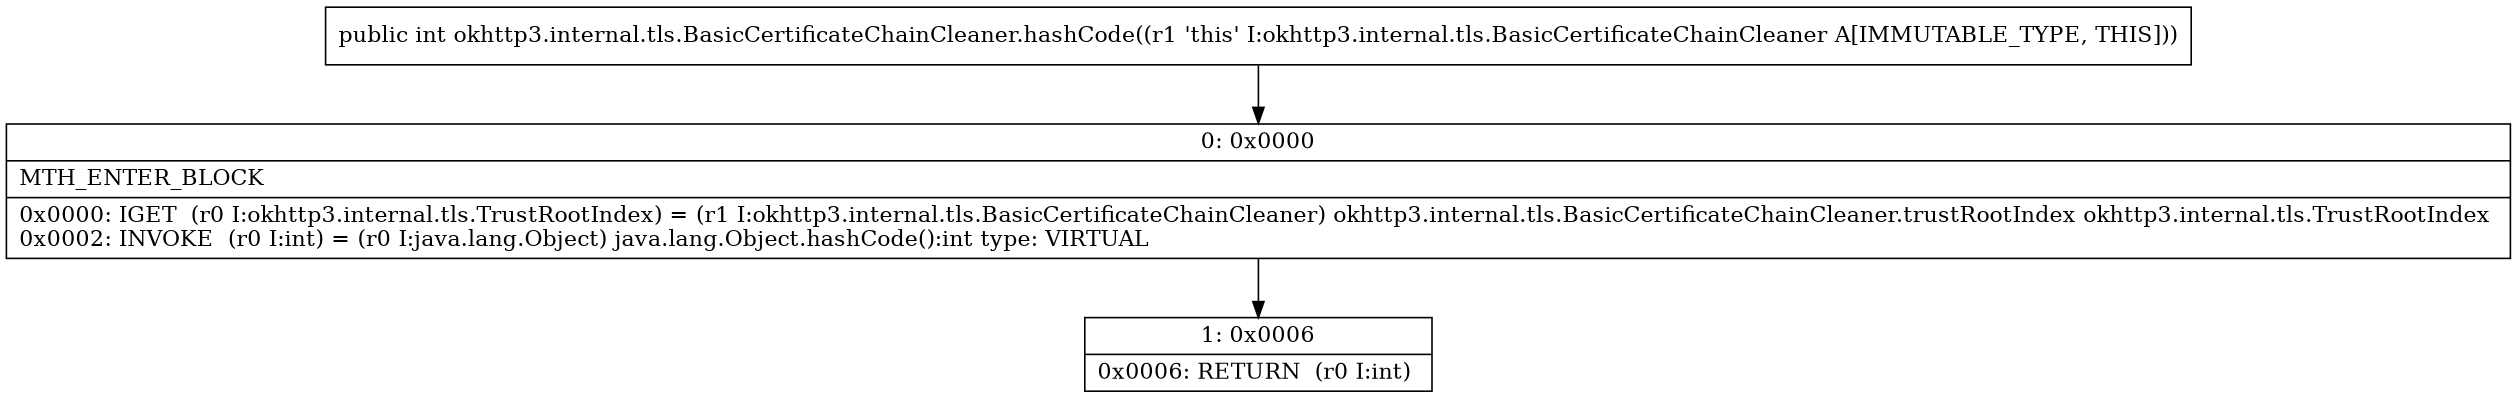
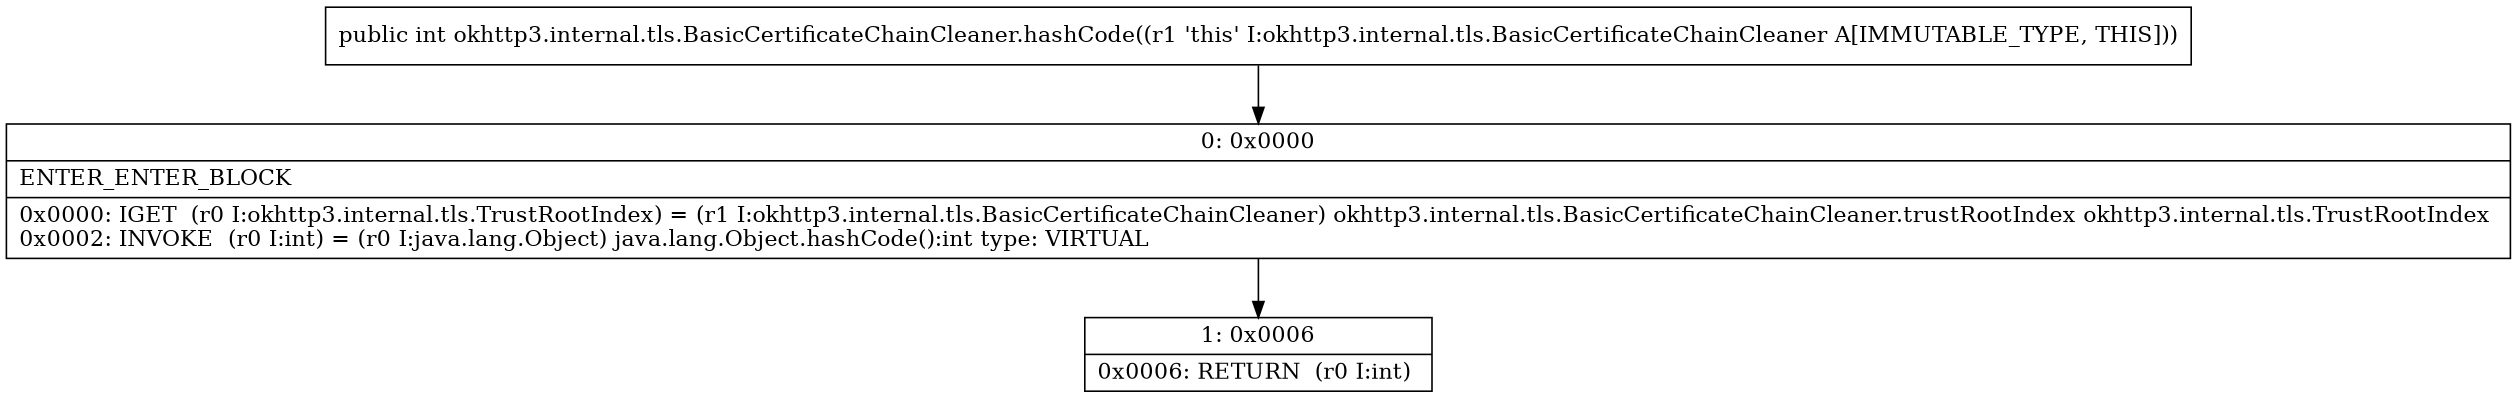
node "0: 0x0000": text "MTH_ENTER_BLOCK" -> "ENTER_ENTER_BLOCK"
